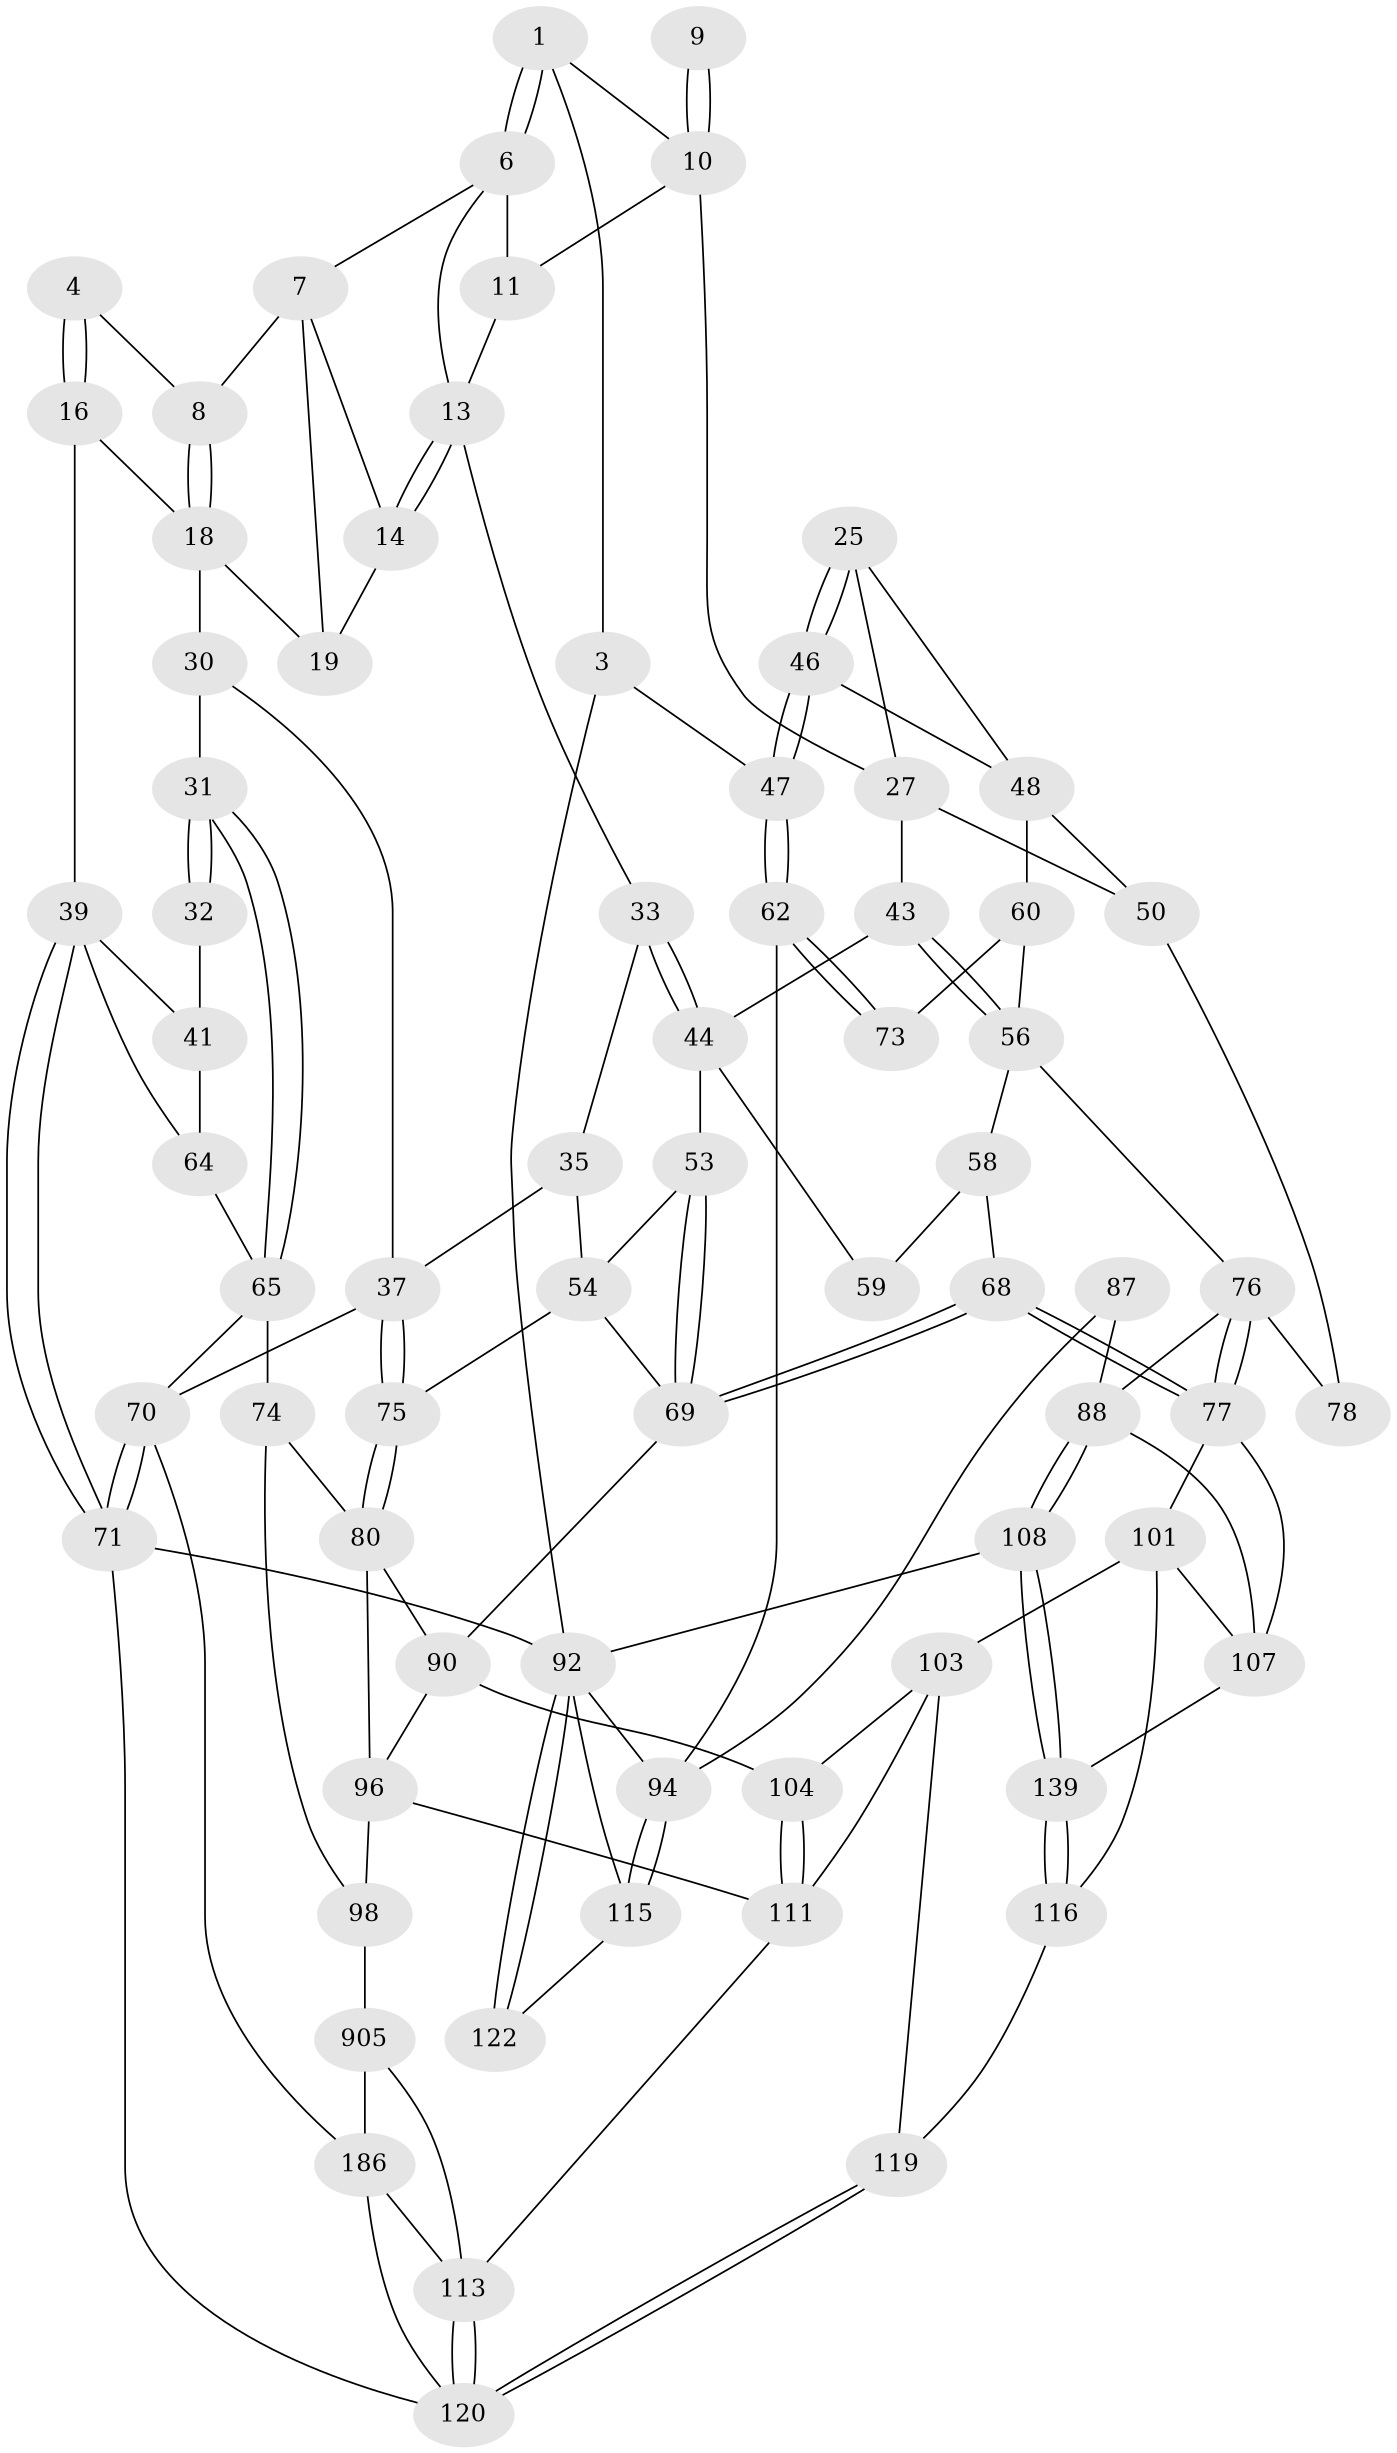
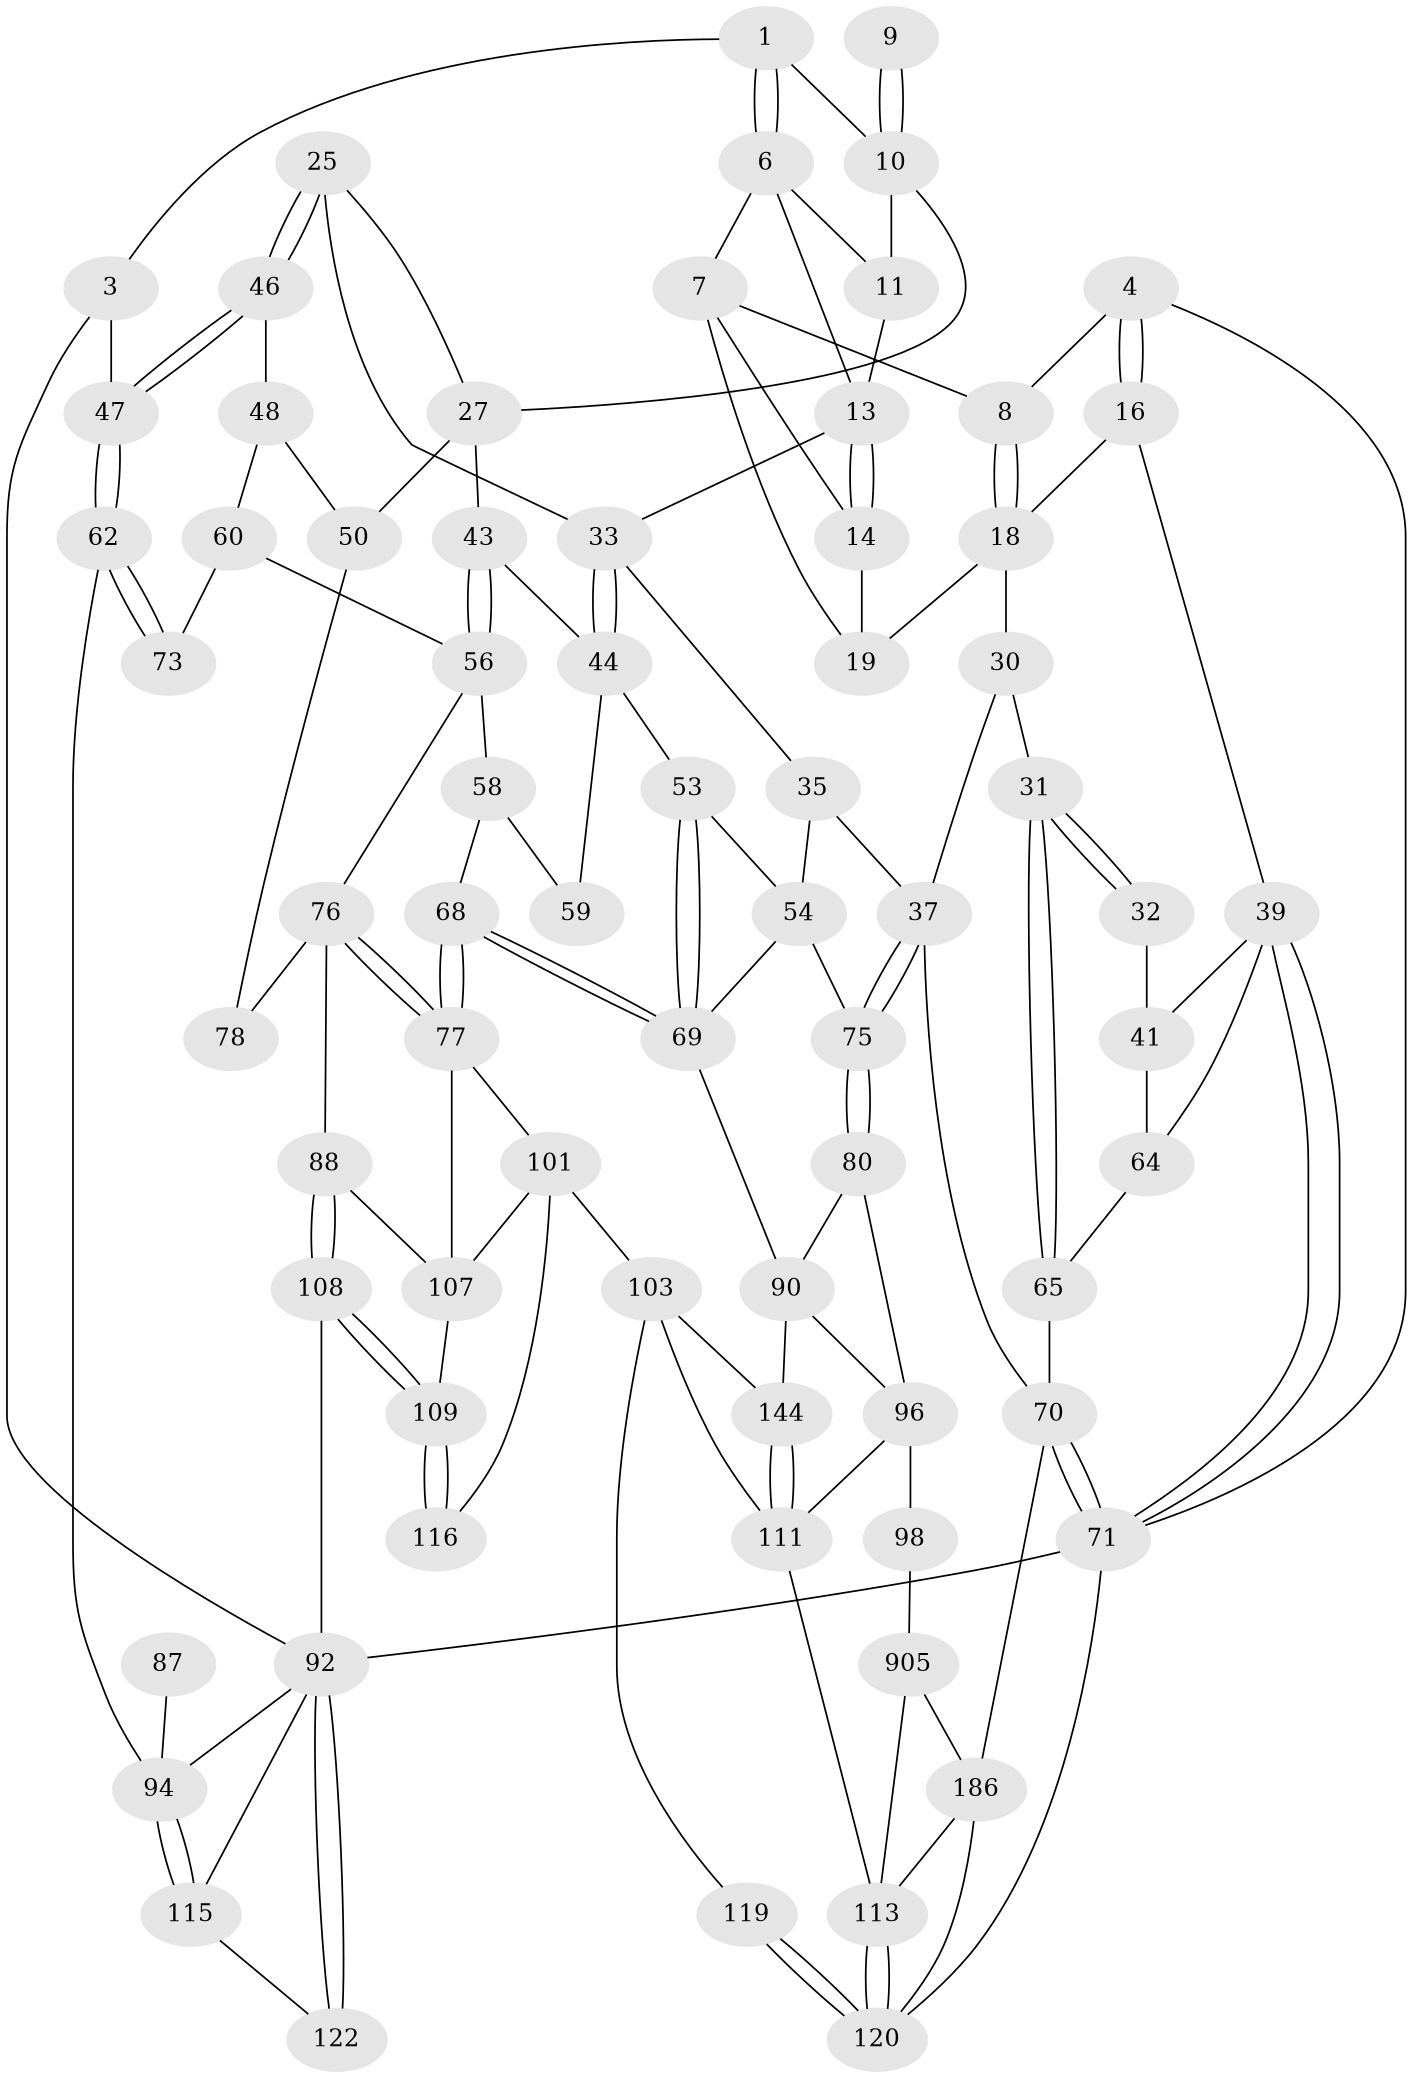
edge "25" -- "48": now "25" -- "33"
edge "4" -- "71": added
edge "87" -- "88": removed
node "74": removed
node "104": label "104" -> "144"
node "139": label "139" -> "109"
edge "116" -- "119": removed
